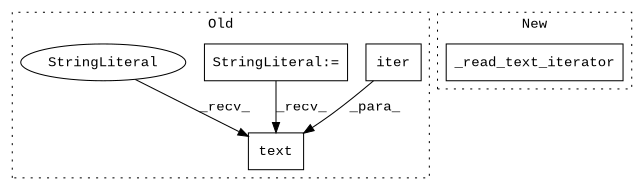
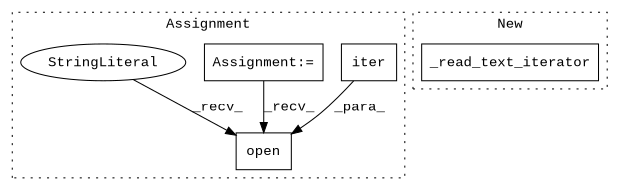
cluster "Old": label "Old" -> "Assignment"
node "StringLiteral:=": label "StringLiteral:=" -> "Assignment:="
node "text": label "text" -> "open"
